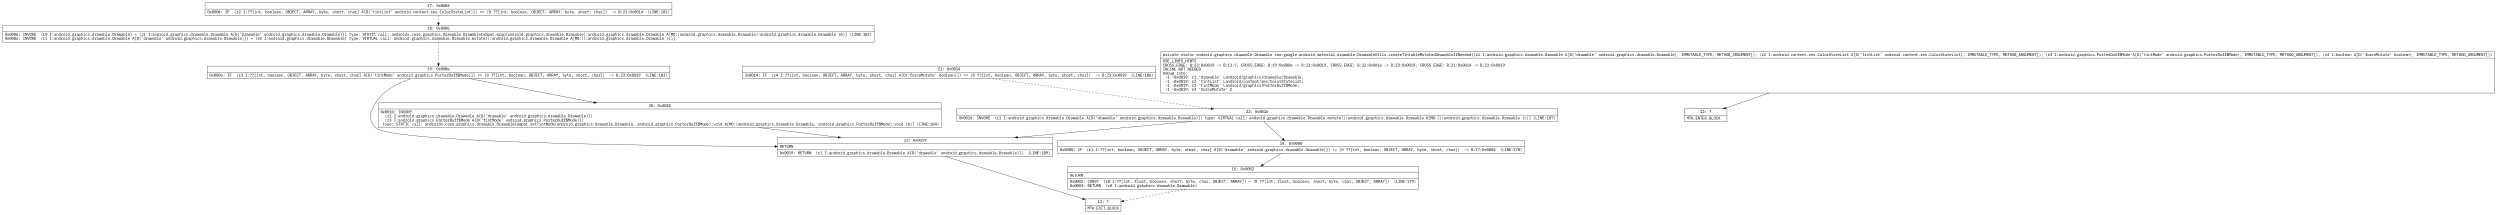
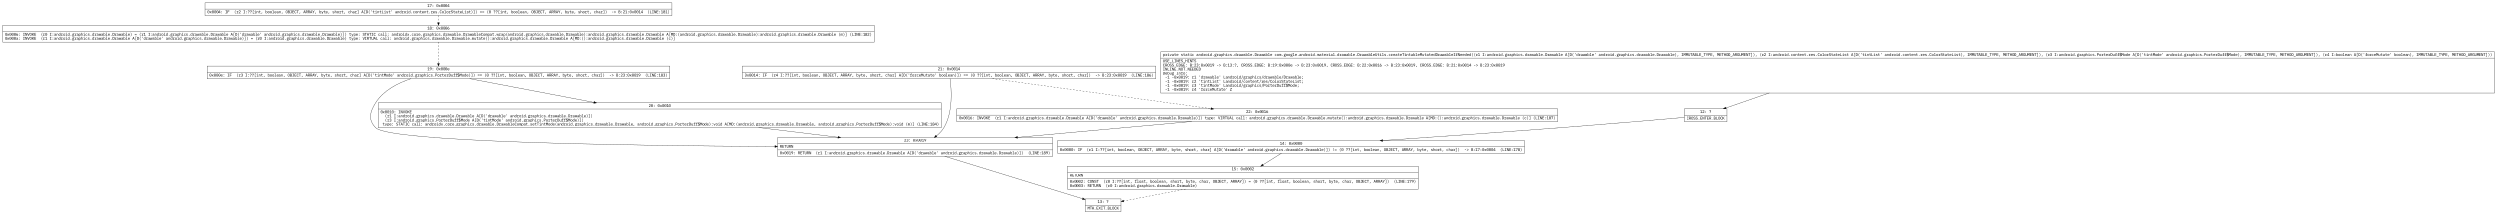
edge "21: 0x0014" -> "23: 0x0019": added
node "12: ?": text "MTH_ENTER_BLOCK" -> "CROSS_ENTER_BLOCK"
edge "22: 0x0016" -> "14: 0x0000": now "12: ?" -> "14: 0x0000"
